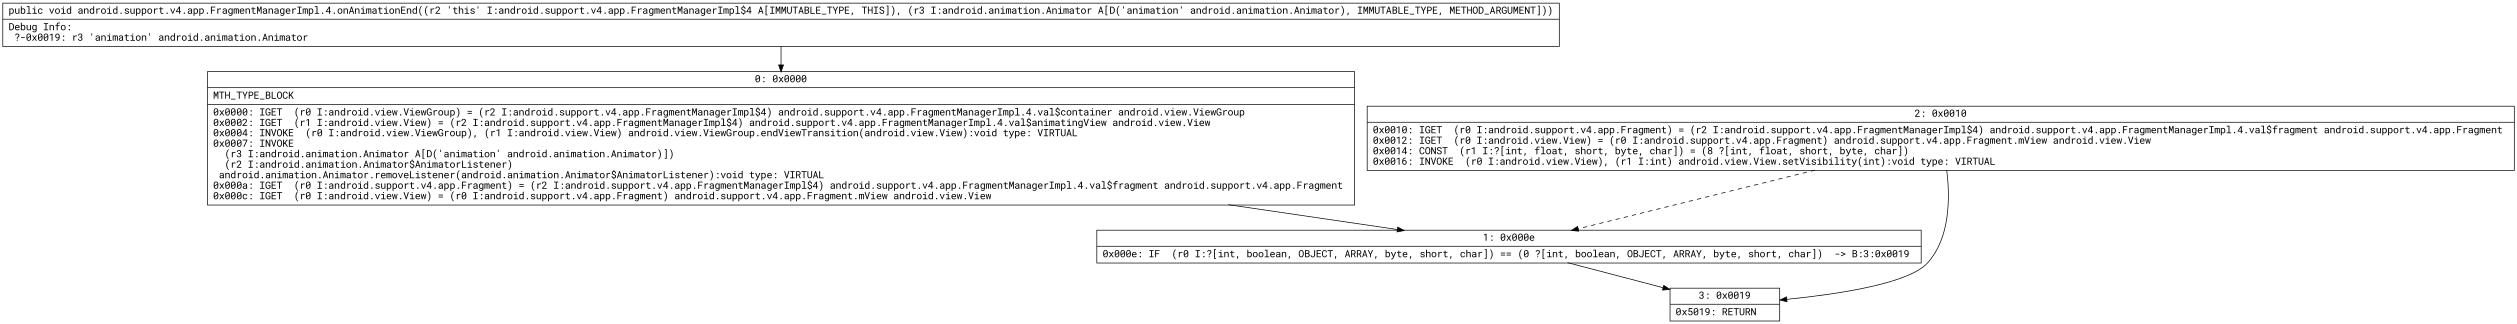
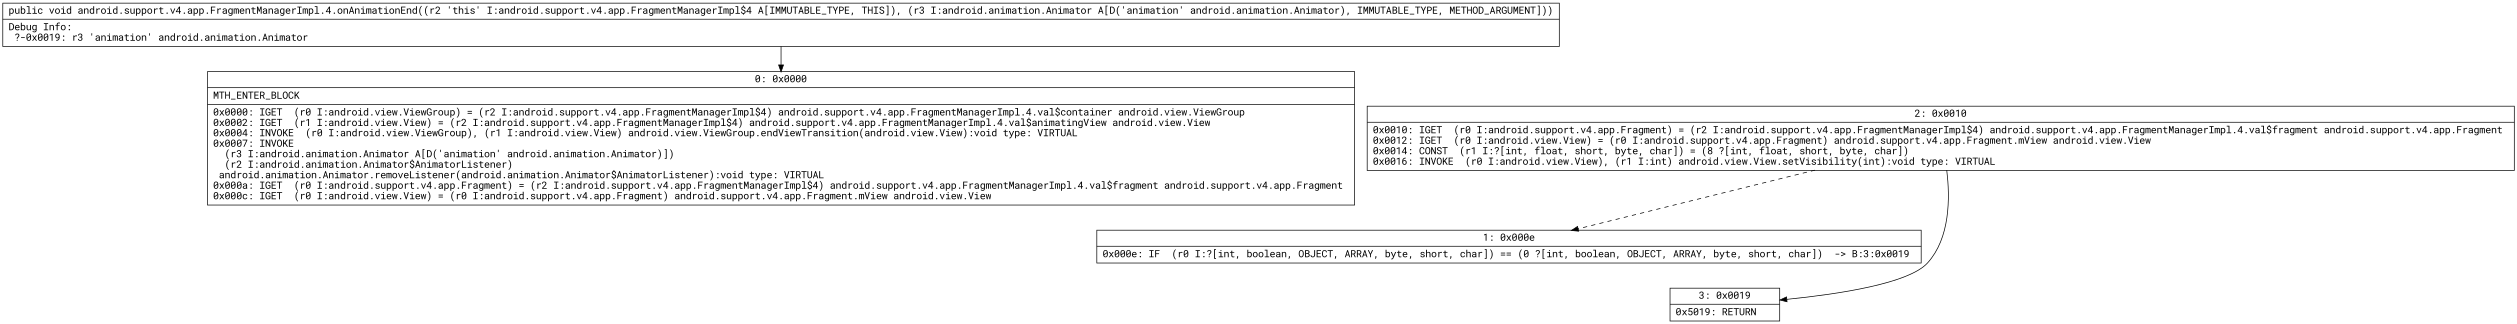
node "0: 0x0000": text "MTH_TYPE_BLOCK" -> "MTH_ENTER_BLOCK"
edge "0: 0x0000" -> "1: 0x000e": removed
edge "1: 0x000e" -> "3: 0x0019": removed
